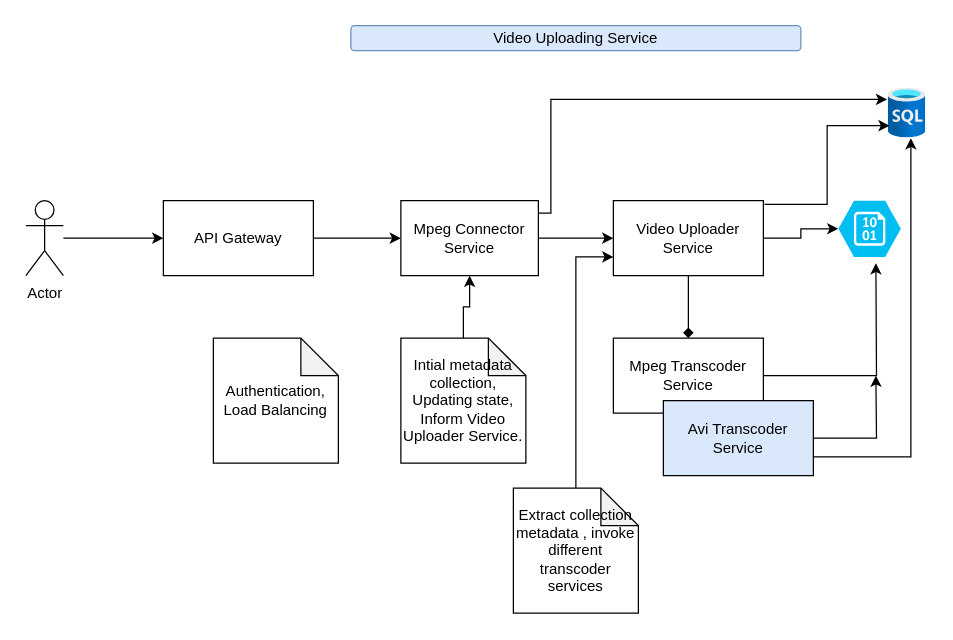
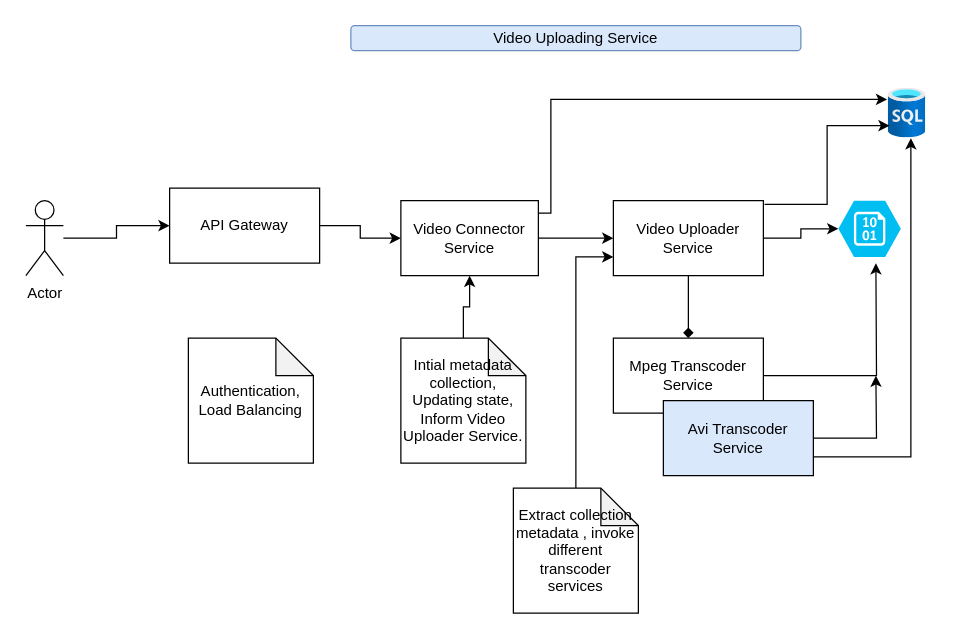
node "API Gateway": moved (238, 238) -> (244, 226)
node "Mpeg Connector Service": label "Mpeg Connector Service" -> "Video Connector Service"
node "Authentication, Load Balancing": moved (276, 401) -> (251, 401)
